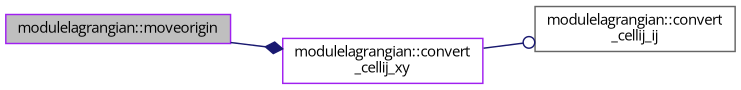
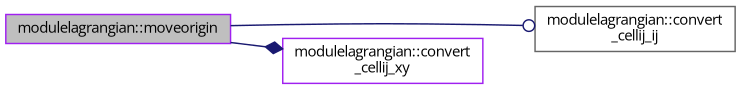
edge "modulelagrangian::convert _cellij_xy" -> "modulelagrangian::convert _cellij_ij": now "modulelagrangian::moveorigin" -> "modulelagrangian::convert _cellij_ij"
